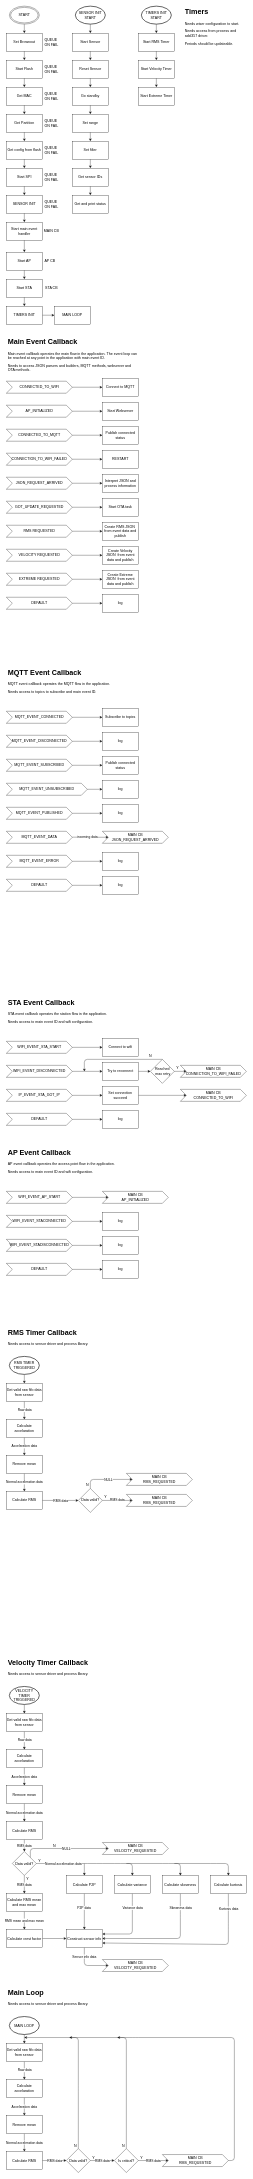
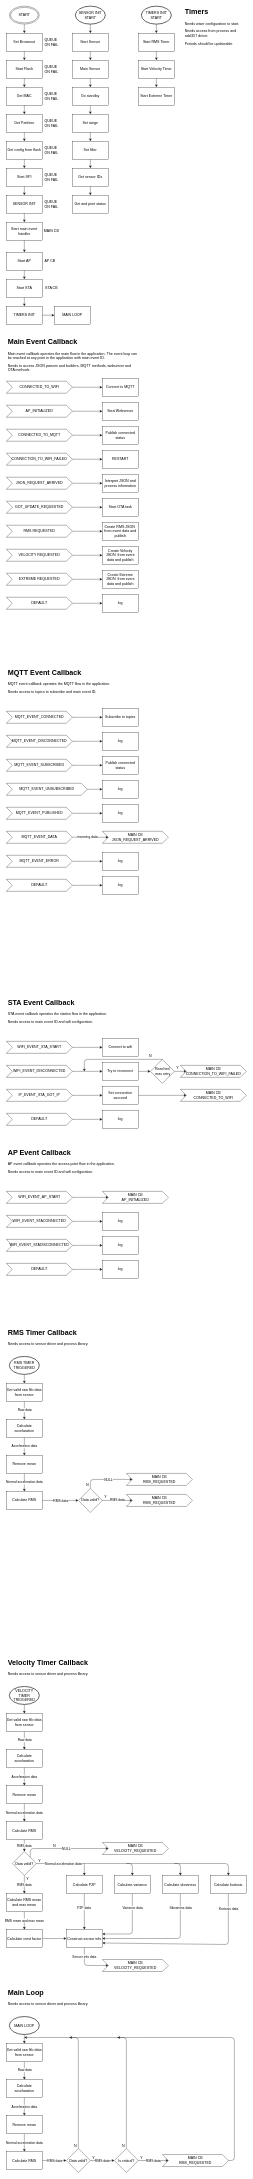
node "Reset Sensor": label "Reset Sensor" -> "Main Sensor"
